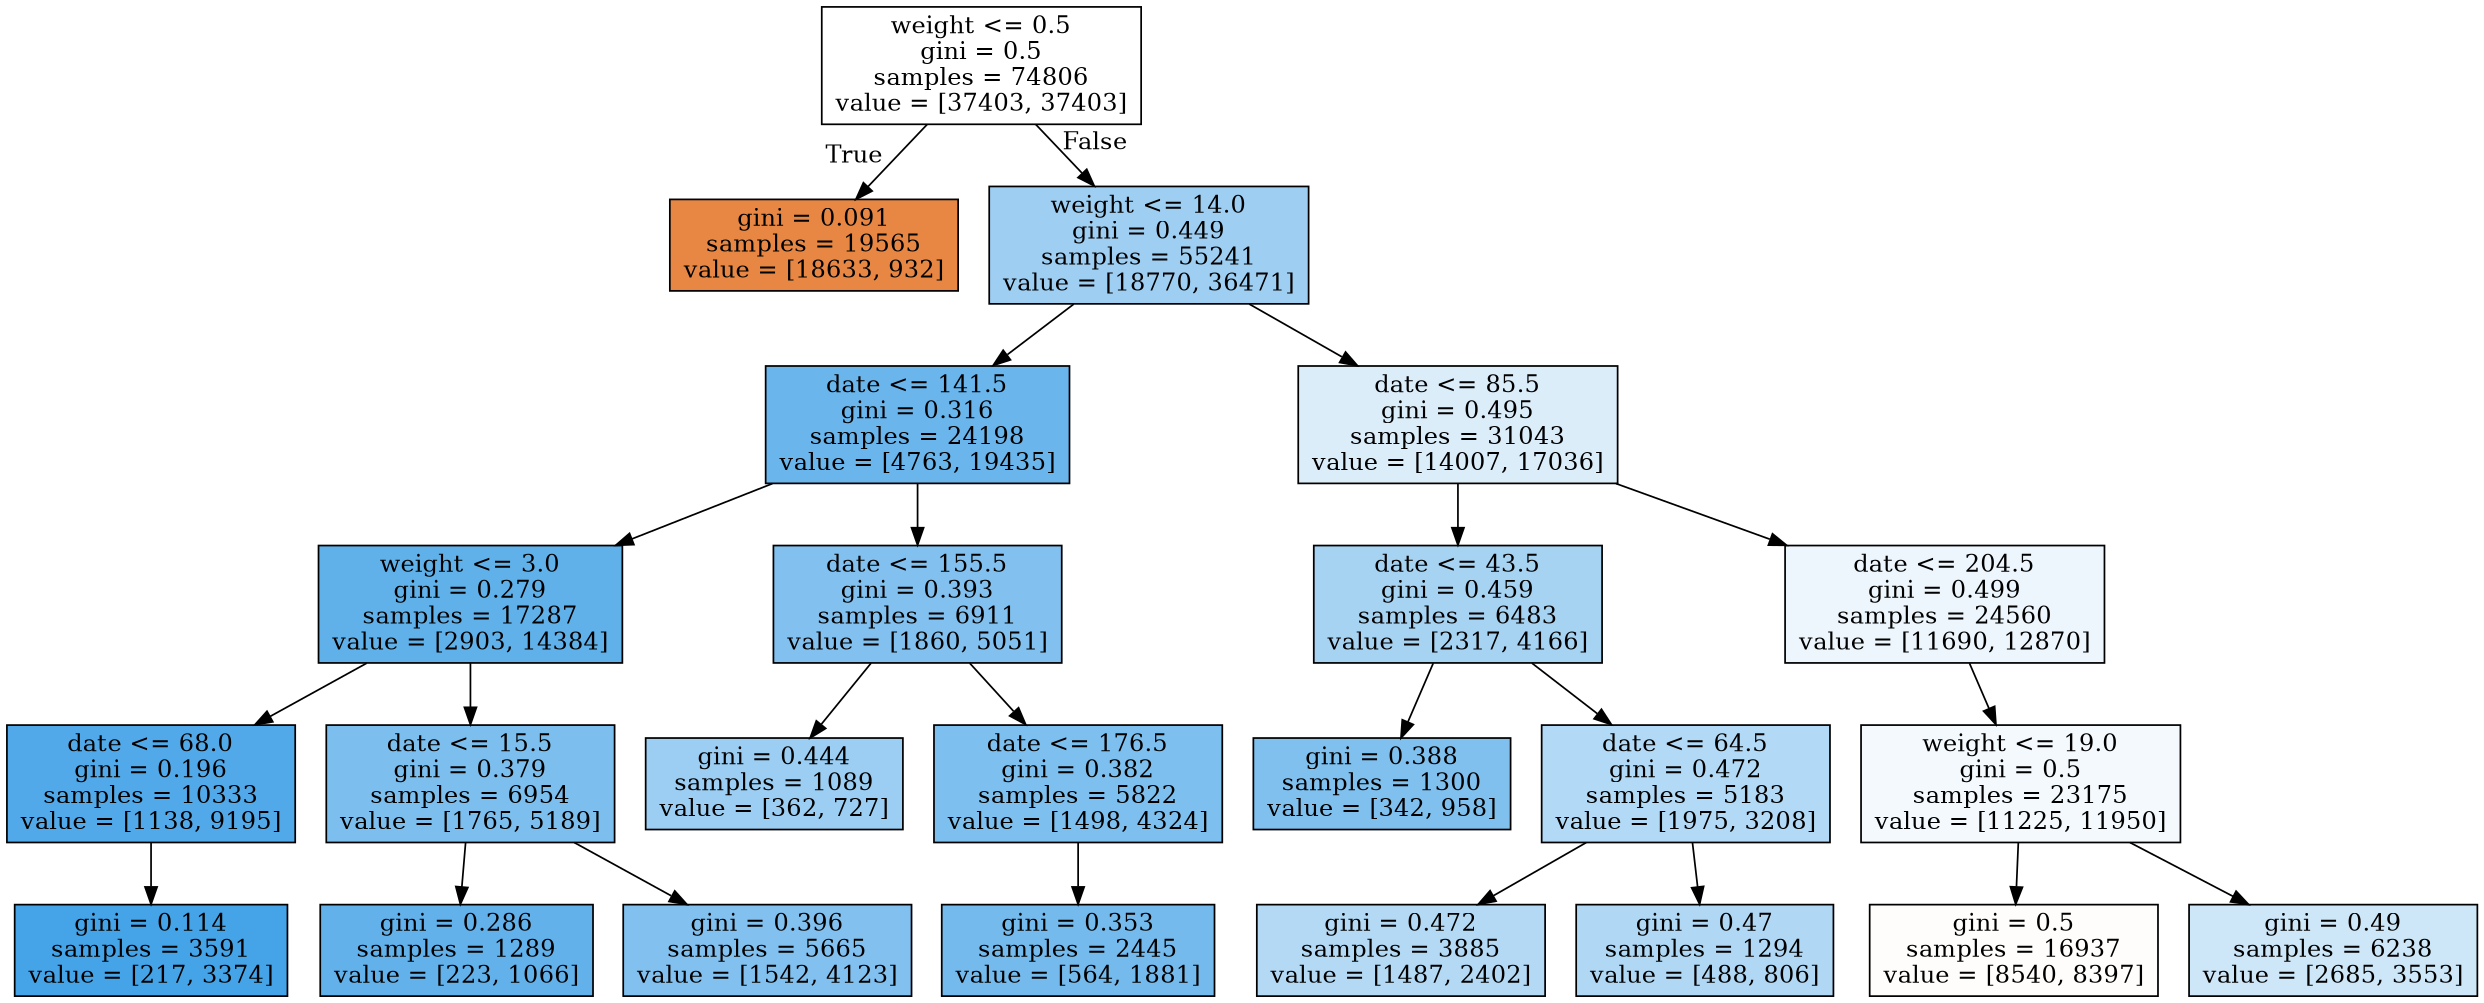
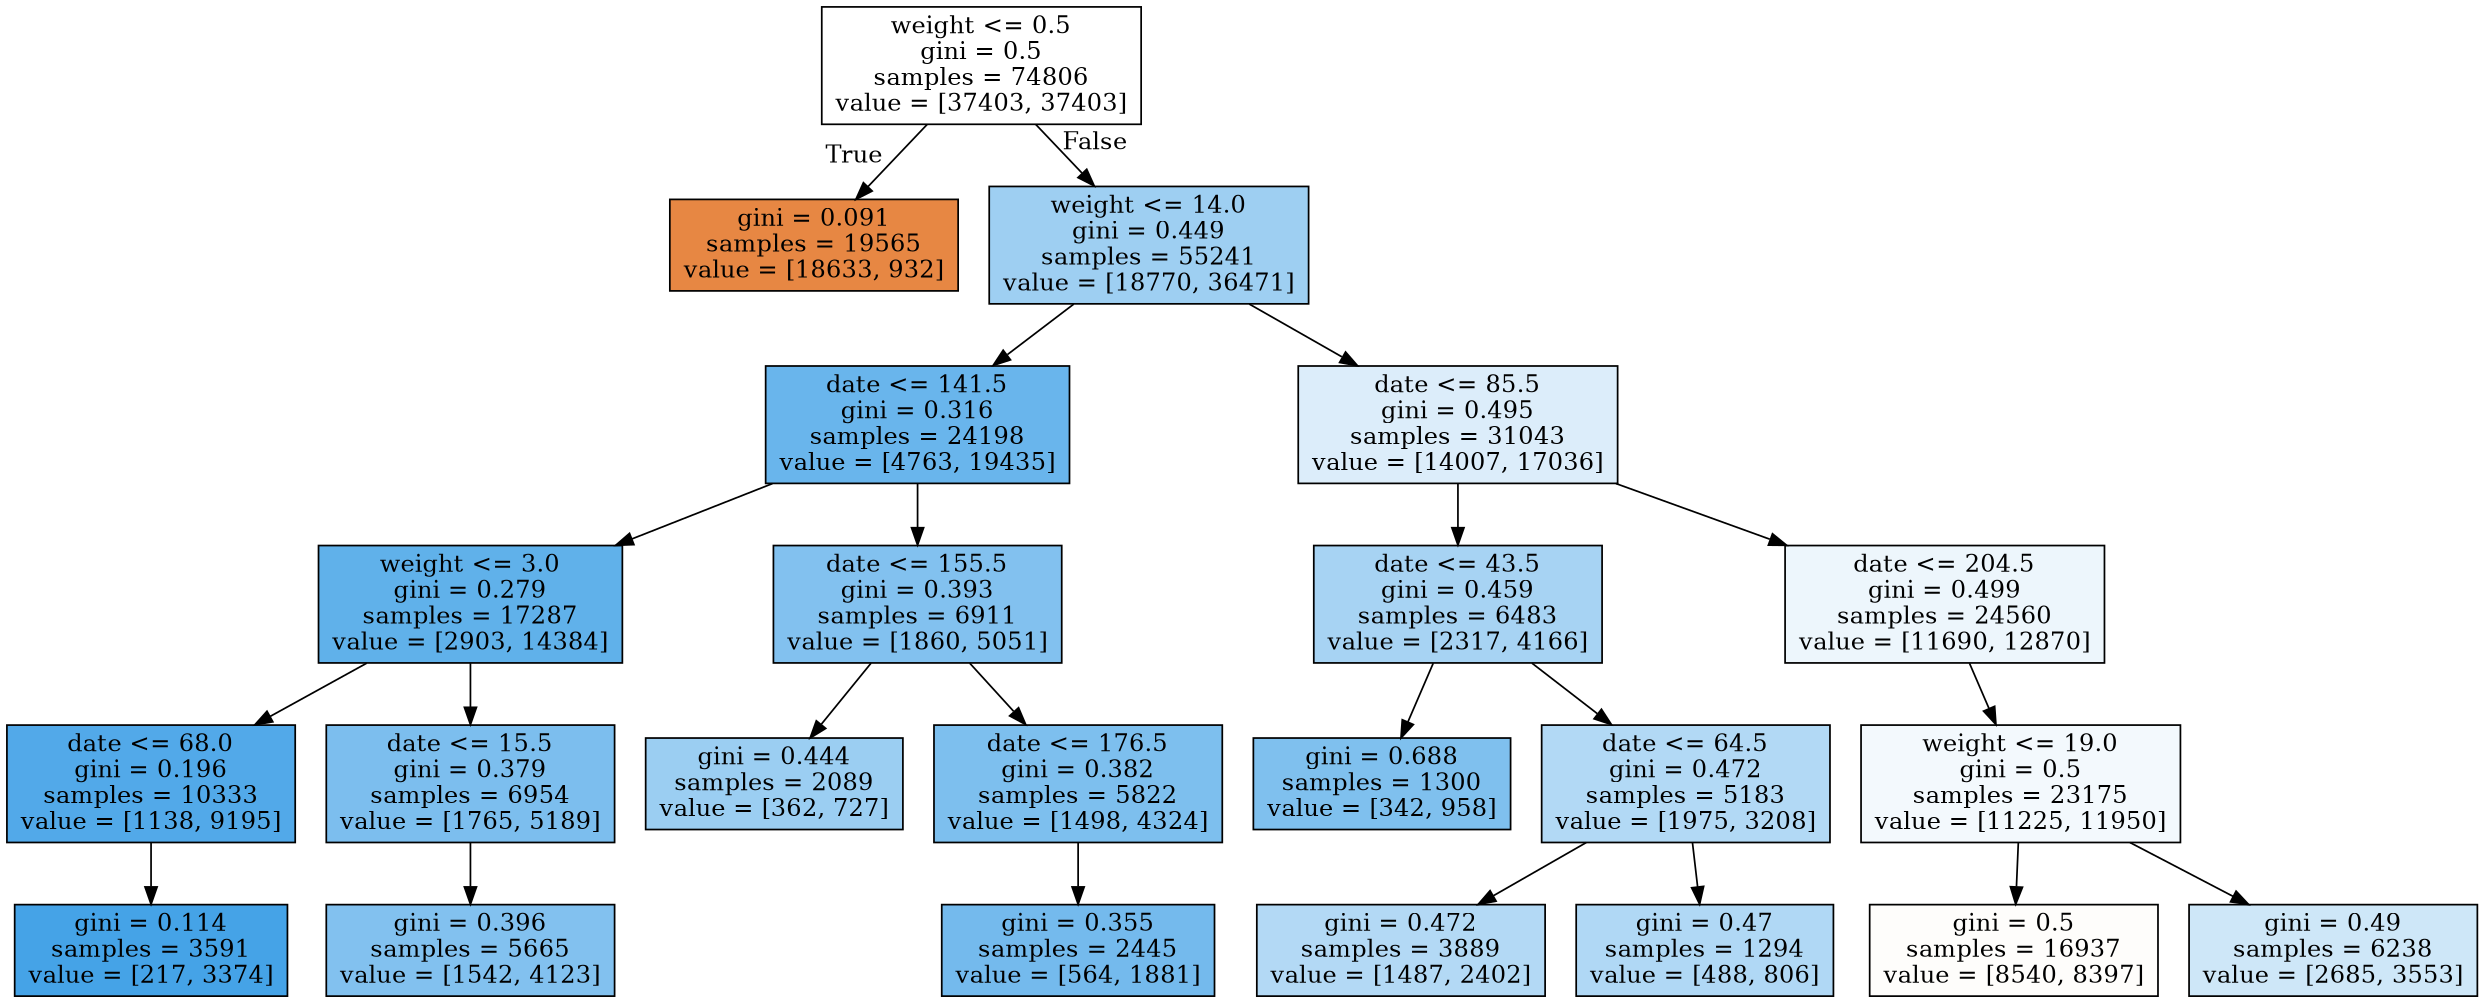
node "gini = 0.444 samples = 1089 value = [362, 727]": label "gini = 0.444 samples = 1089 value = [362, 727]" -> "gini = 0.444 samples = 2089 value = [362, 727]"
node "gini = 0.388 samples = 1300 value = [342, 958]": label "gini = 0.388 samples = 1300 value = [342, 958]" -> "gini = 0.688 samples = 1300 value = [342, 958]"
node "gini = 0.286 samples = 1289 value = [223, 1066]": removed
node "gini = 0.353 samples = 2445 value = [564, 1881]": label "gini = 0.353 samples = 2445 value = [564, 1881]" -> "gini = 0.355 samples = 2445 value = [564, 1881]"
node "gini = 0.472 samples = 3885 value = [1487, 2402]": label "gini = 0.472 samples = 3885 value = [1487, 2402]" -> "gini = 0.472 samples = 3889 value = [1487, 2402]"
